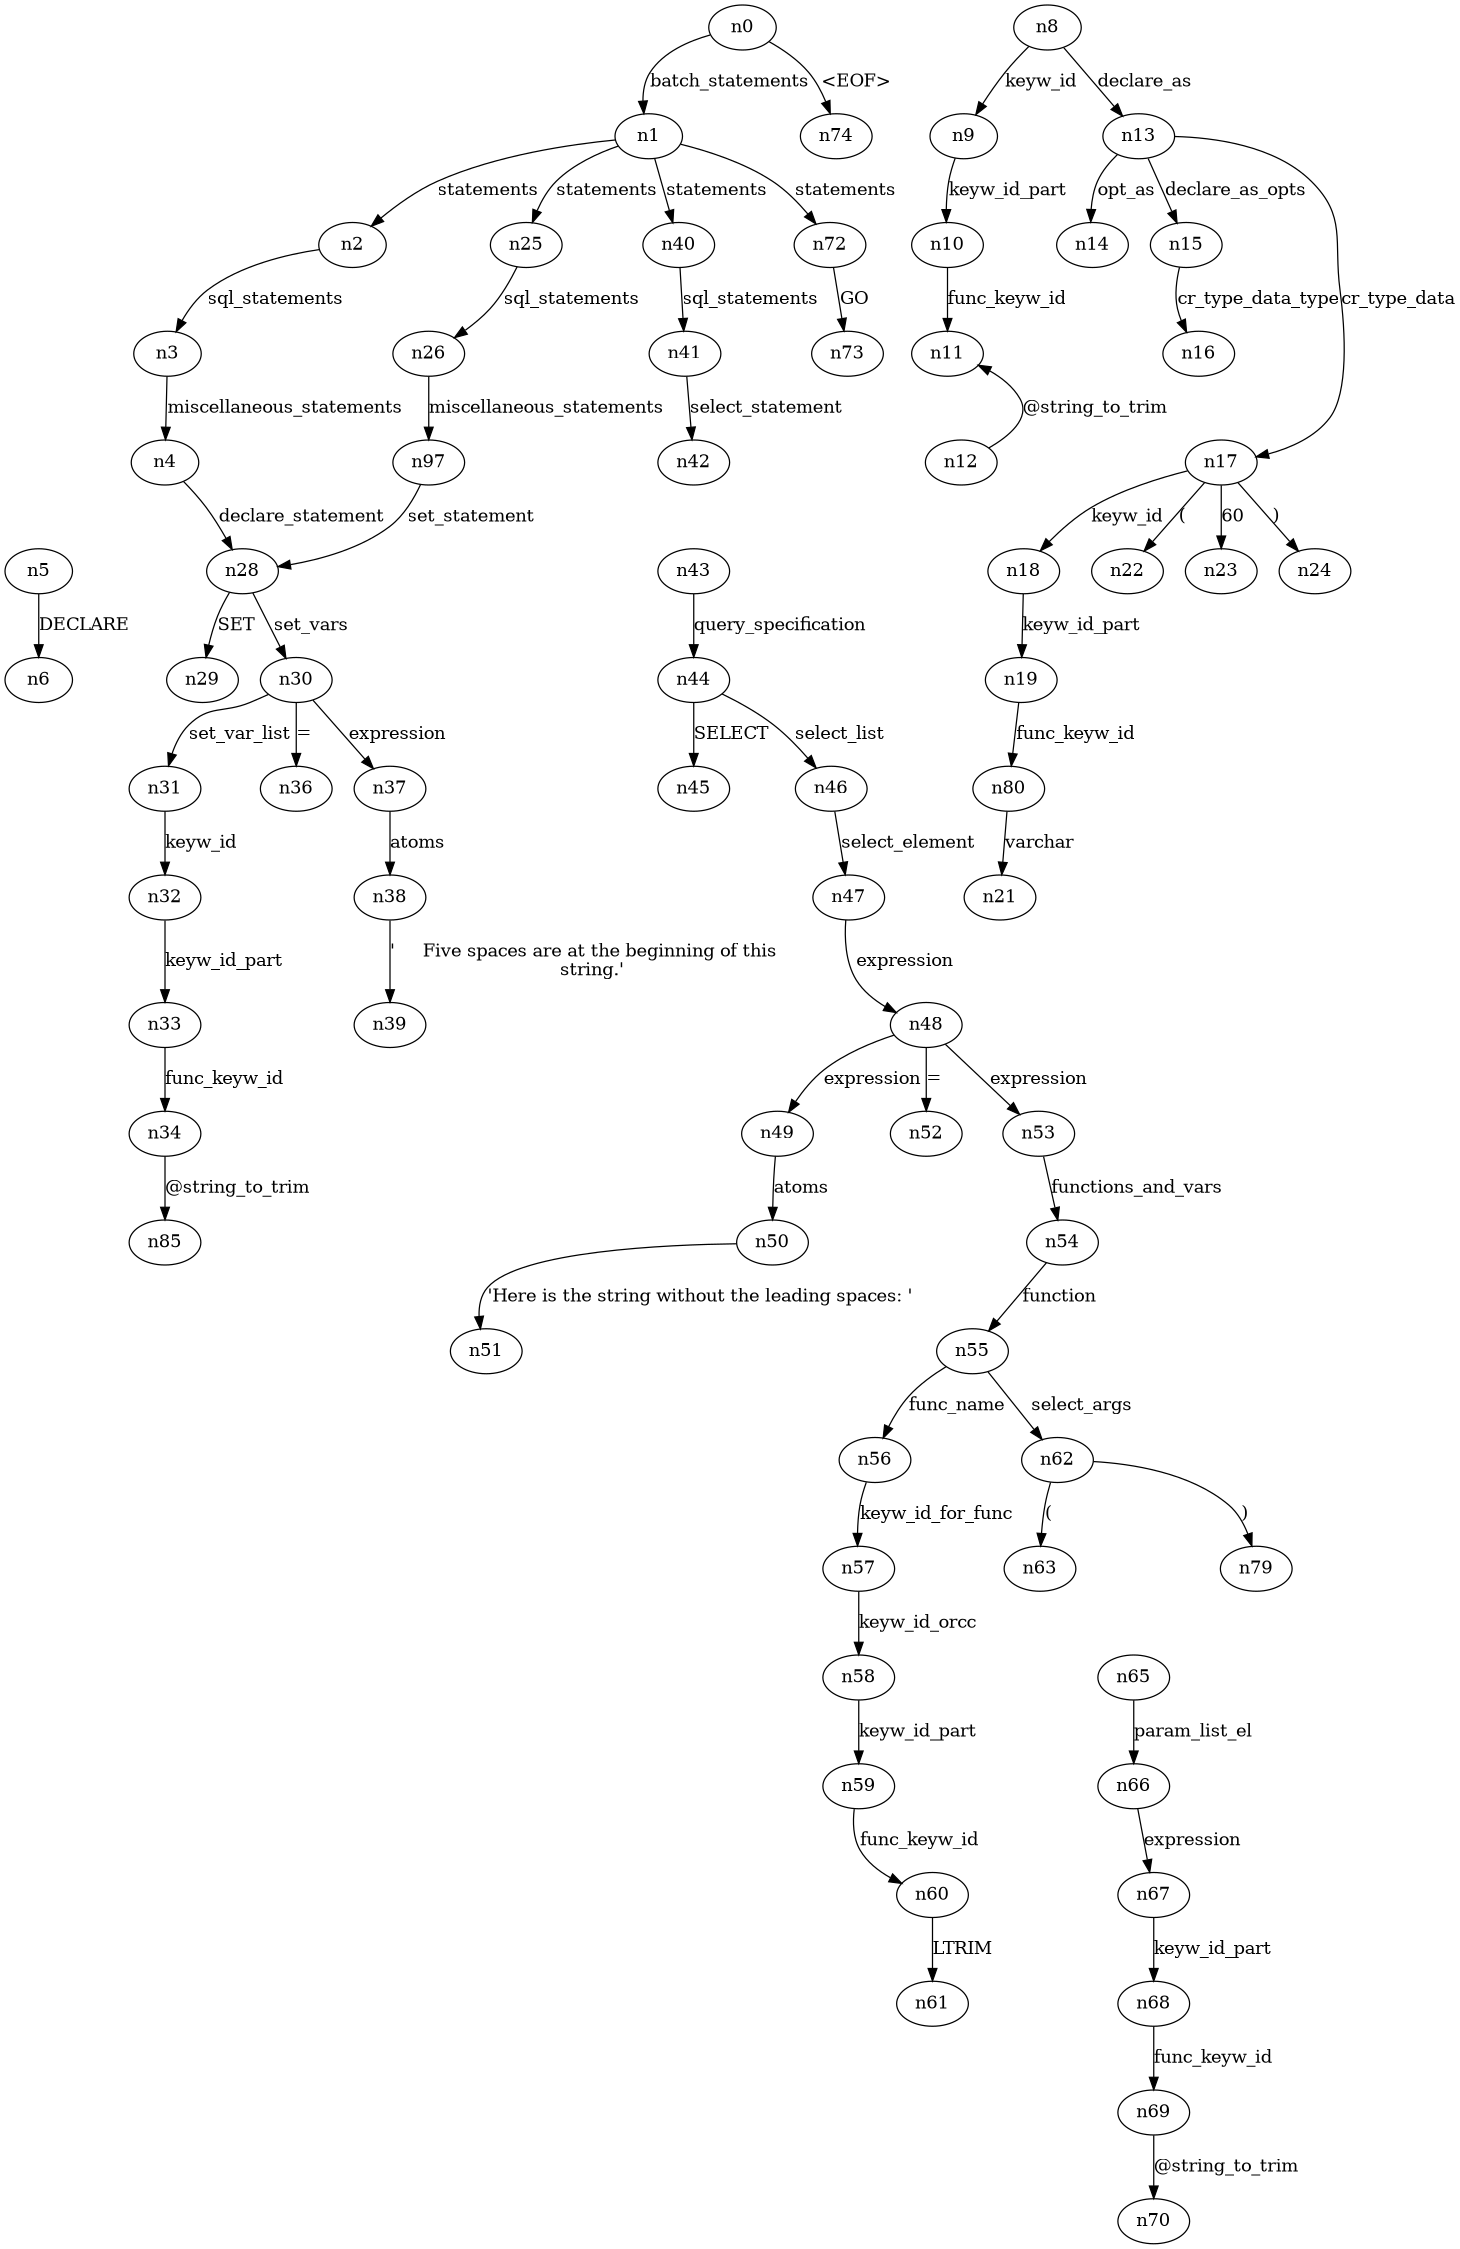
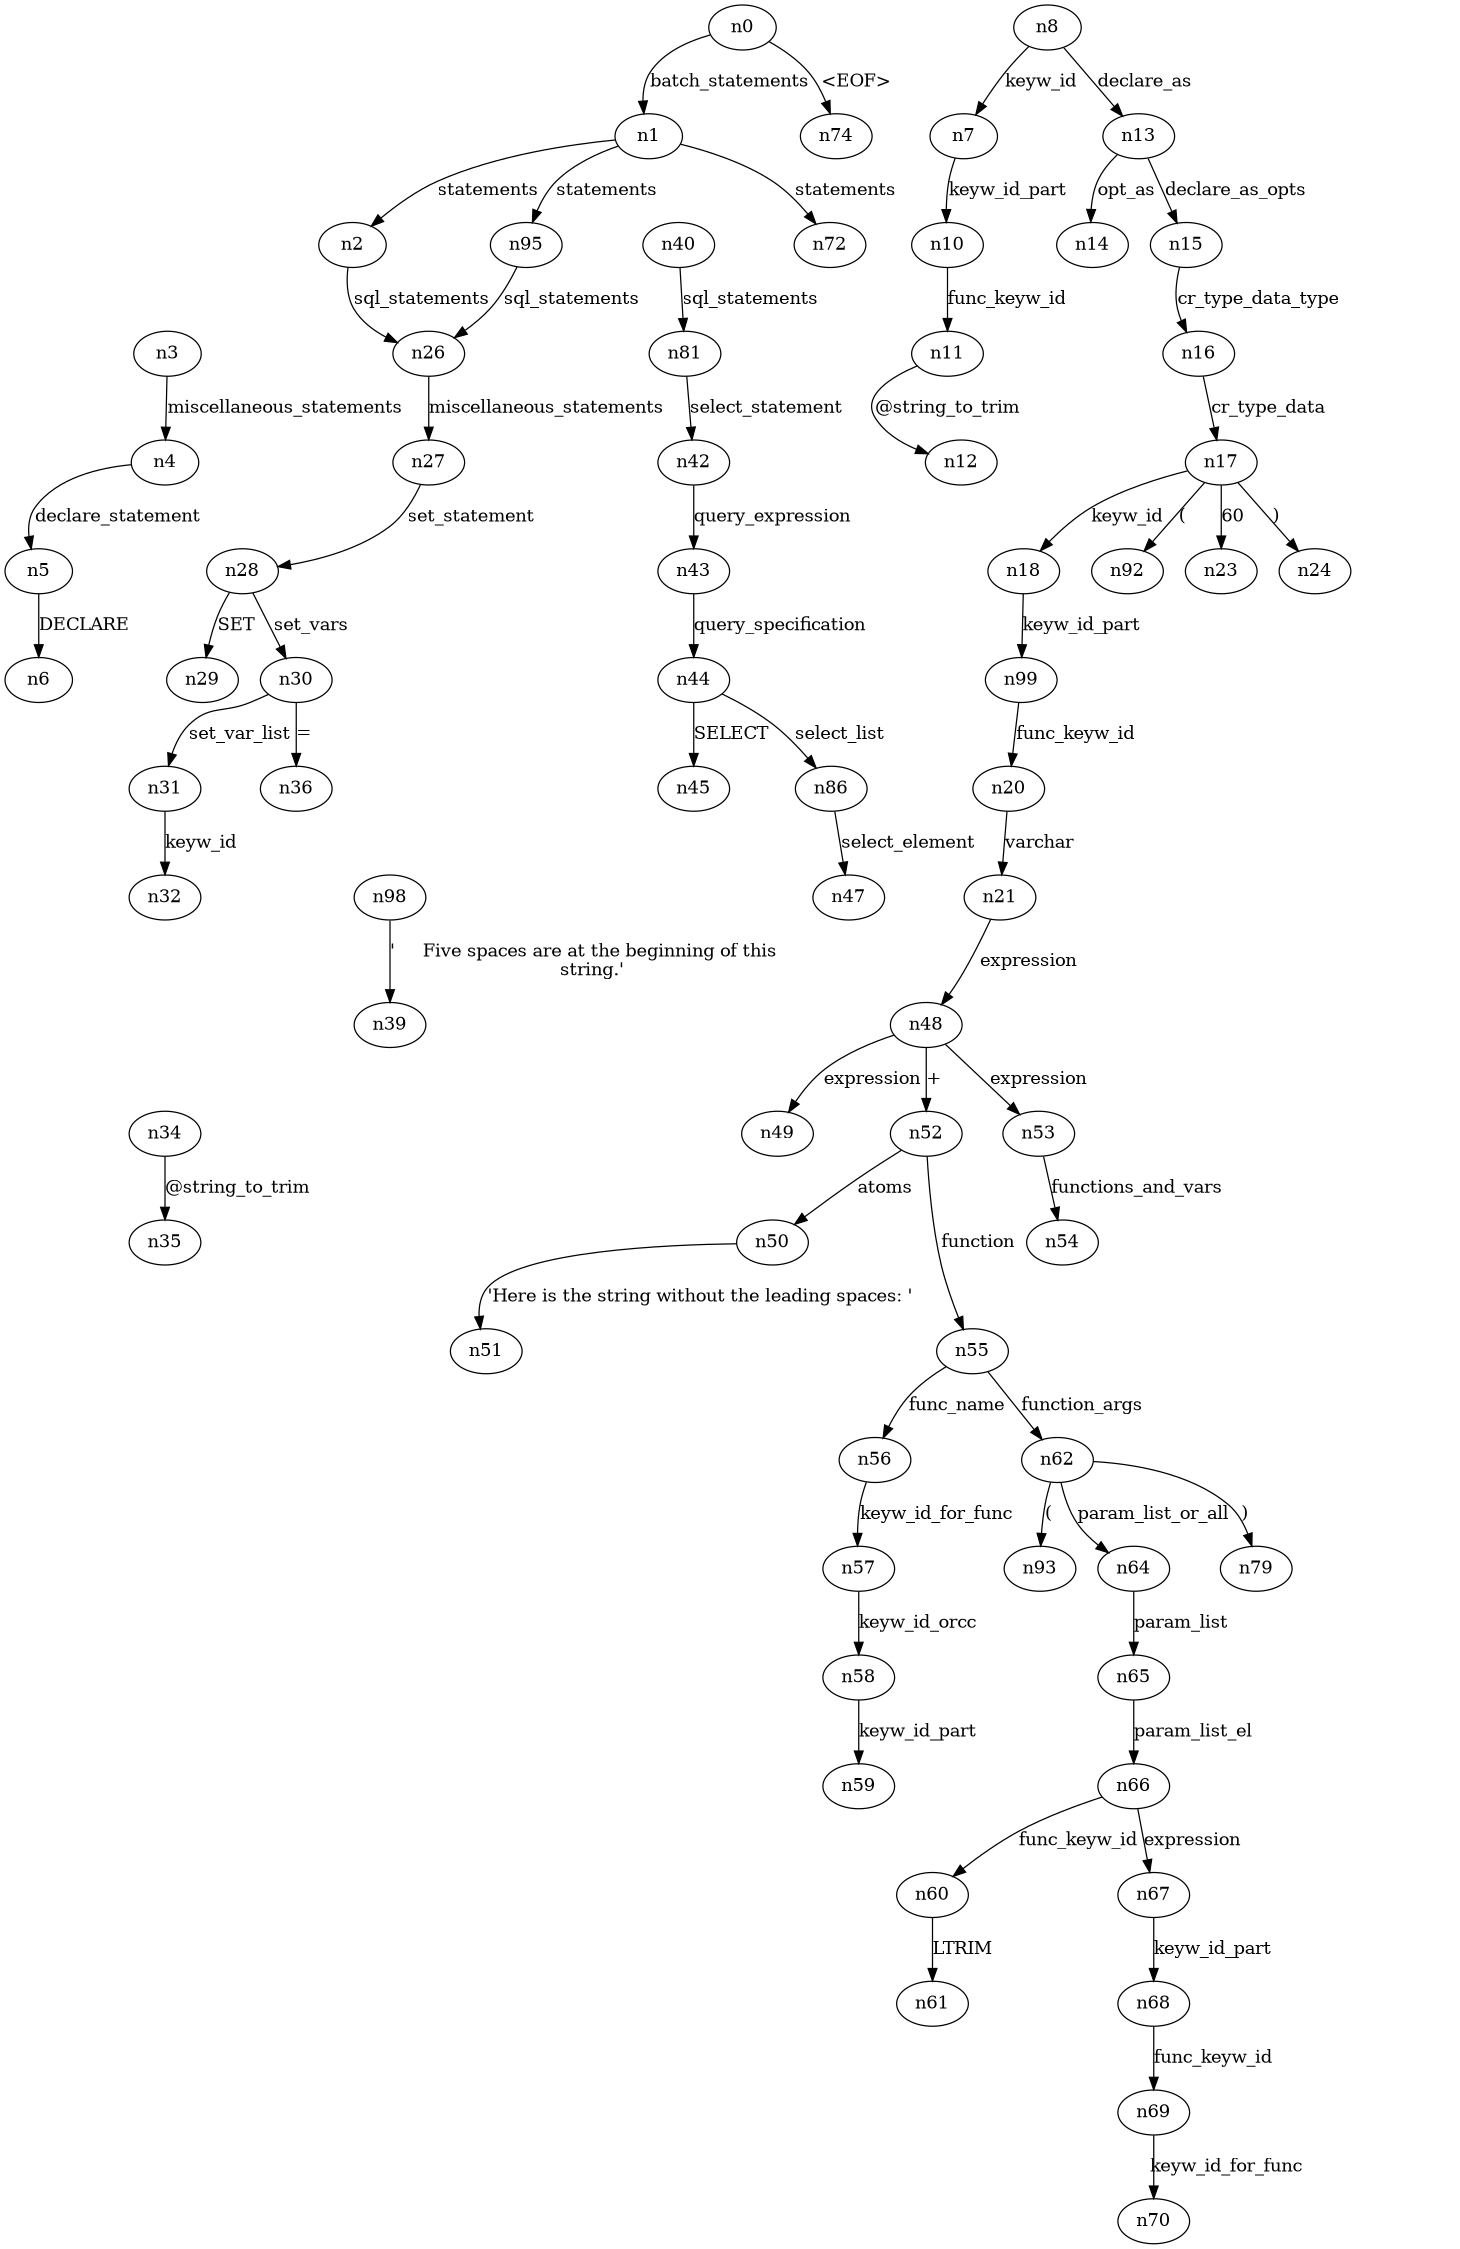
node "n9": label "n9" -> "n7"
edge "n1" -> "n40": removed, label "statements"
node "n25": label "n25" -> "n95"
edge "n13" -> "n17": now "n16" -> "n17"
edge "n2" -> "n3": now "n2" -> "n26"
node "n41": label "n41" -> "n81"
node "n73": removed
edge "n12" -> "n11": reversed
node "n97": label "n97" -> "n27"
edge "n4" -> "n28": now "n4" -> "n5"
edge "n42" -> "n43": added, label "query_expression"
node "n22": label "n22" -> "n92"
node "n19": label "n19" -> "n99"
node "n37": removed
node "n46": label "n46" -> "n86"
node "n80": label "n80" -> "n20"
node "n38": label "n38" -> "n98"
edge "n47" -> "n48": now "n21" -> "n48"
node "n33": removed
edge "n48" -> "n52": label "=" -> "+"
edge "n49" -> "n50": now "n52" -> "n50"
node "n85": label "n85" -> "n35"
edge "n54" -> "n55": now "n52" -> "n55"
edge "n55" -> "n62": label "select_args" -> "function_args"
node "n63": label "n63" -> "n93"
node "n64": added
edge "n59" -> "n60": now "n66" -> "n60"
edge "n69" -> "n70": label "@string_to_trim" -> "keyw_id_for_func"
